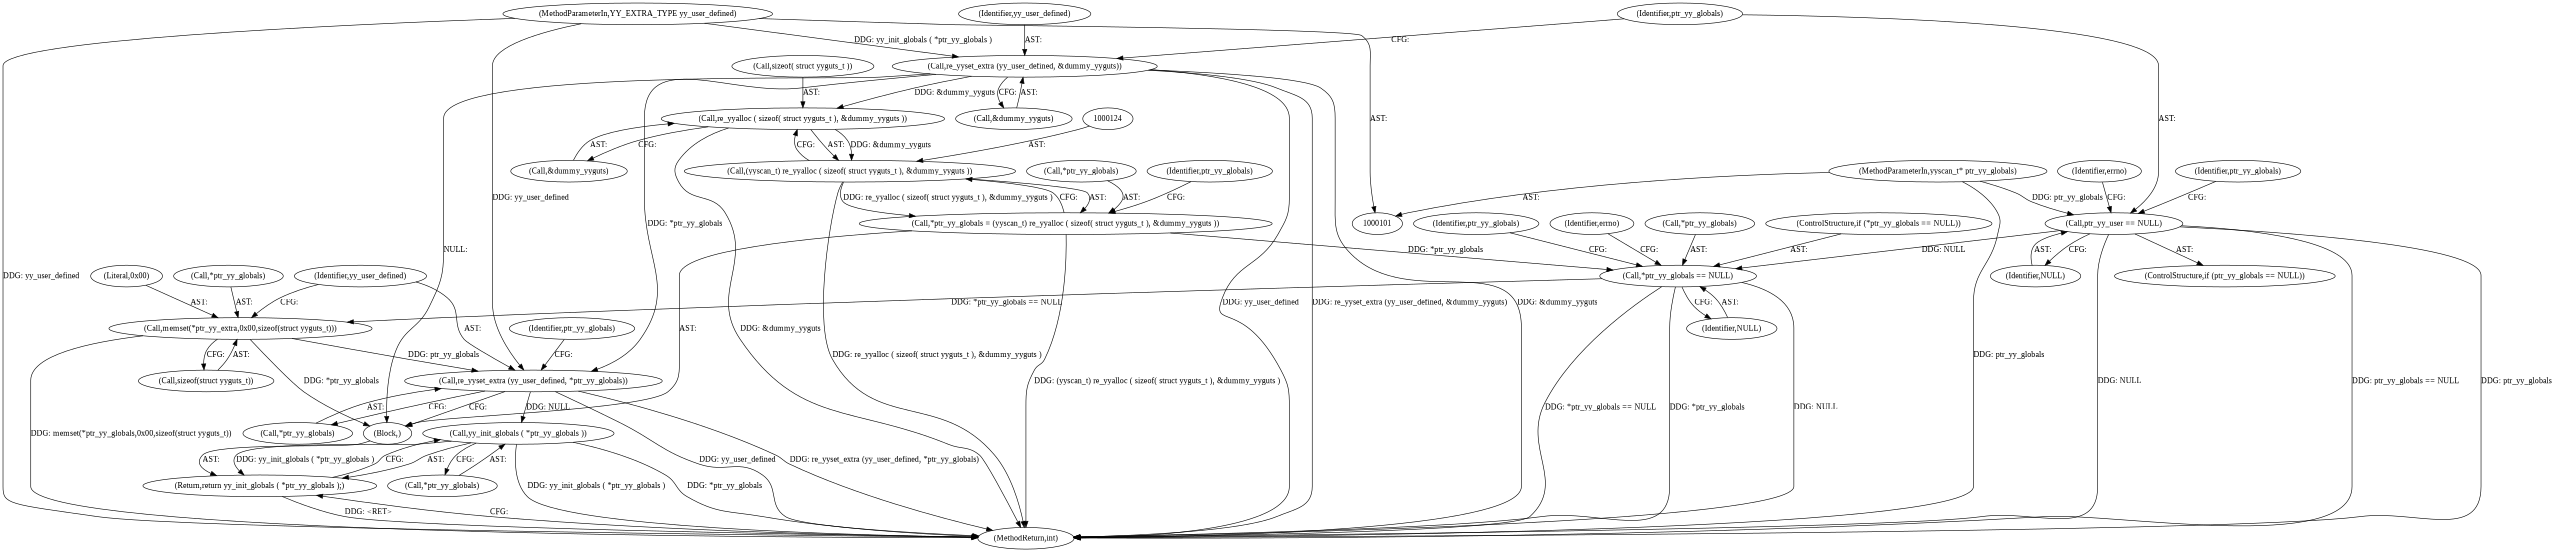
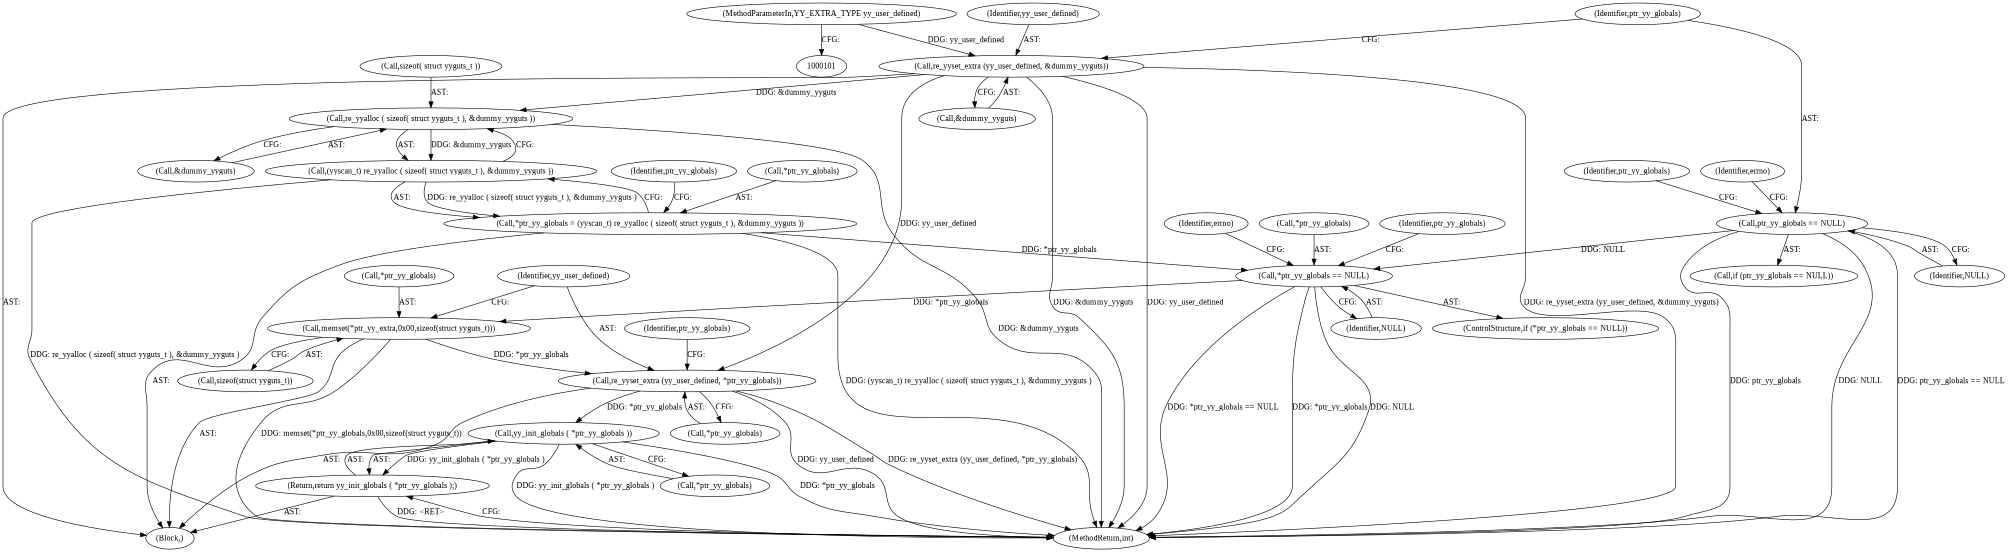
edge "(MethodParameterIn,YY_EXTRA_TYPE yy_user_defined)" -> "(Call,re_yyset_extra (yy_user_defined, &dummy_yyguts))": label "DDG: yy_init_globals ( *ptr_yy_globals )" -> "DDG: yy_user_defined"
node "1000124": removed
edge "(MethodParameterIn,YY_EXTRA_TYPE yy_user_defined)" -> "1000101": label "AST: " -> "CFG: "
edge "(MethodParameterIn,YY_EXTRA_TYPE yy_user_defined)" -> "(Call,re_yyset_extra (yy_user_defined, *ptr_yy_globals))": removed, label "DDG: yy_user_defined"
node "(MethodParameterIn,yyscan_t* ptr_yy_globals)": removed
edge "(Call,re_yyset_extra (yy_user_defined, &dummy_yyguts))" -> "(Call,re_yyset_extra (yy_user_defined, *ptr_yy_globals))": label "DDG: *ptr_yy_globals" -> "DDG: yy_user_defined"
node "(Call,ptr_yy_user == NULL)": label "(Call,ptr_yy_user == NULL)" -> "(Call,ptr_yy_globals == NULL)"
edge "(ControlStructure,if (*ptr_yy_globals == NULL))" -> "(Call,*ptr_yy_globals == NULL)": reversed
edge "(Call,re_yyset_extra (yy_user_defined, &dummy_yyguts))" -> "(Block,)": label "NULL: " -> "AST: "
node "(Literal,0x00)": removed
node "(ControlStructure,if (ptr_yy_globals == NULL))": label "(ControlStructure,if (ptr_yy_globals == NULL))" -> "(Call,if (ptr_yy_globals == NULL))"
edge "(Call,*ptr_yy_globals == NULL)" -> "(Call,memset(*ptr_yy_extra,0x00,sizeof(struct yyguts_t)))": label "DDG: *ptr_yy_globals == NULL" -> "DDG: *ptr_yy_globals"
edge "(Call,memset(*ptr_yy_extra,0x00,sizeof(struct yyguts_t)))" -> "(Call,re_yyset_extra (yy_user_defined, *ptr_yy_globals))": label "DDG: ptr_yy_globals" -> "DDG: *ptr_yy_globals"
edge "(Call,memset(*ptr_yy_extra,0x00,sizeof(struct yyguts_t)))" -> "(Block,)": label "DDG: *ptr_yy_globals" -> "AST: "
edge "(Call,re_yyset_extra (yy_user_defined, *ptr_yy_globals))" -> "(Block,)": label "CFG: " -> "AST: "
edge "(Call,re_yyset_extra (yy_user_defined, *ptr_yy_globals))" -> "(Call,yy_init_globals ( *ptr_yy_globals ))": label "DDG: NULL" -> "DDG: *ptr_yy_globals"
edge "(Block,)" -> "(Return,return yy_init_globals ( *ptr_yy_globals );)": reversed
edge "(Return,return yy_init_globals ( *ptr_yy_globals );)" -> "(Call,yy_init_globals ( *ptr_yy_globals ))": label "CFG: " -> "AST: "
edge "(MethodParameterIn,YY_EXTRA_TYPE yy_user_defined)" -> "(MethodReturn,int)": removed, label "DDG: yy_user_defined"
